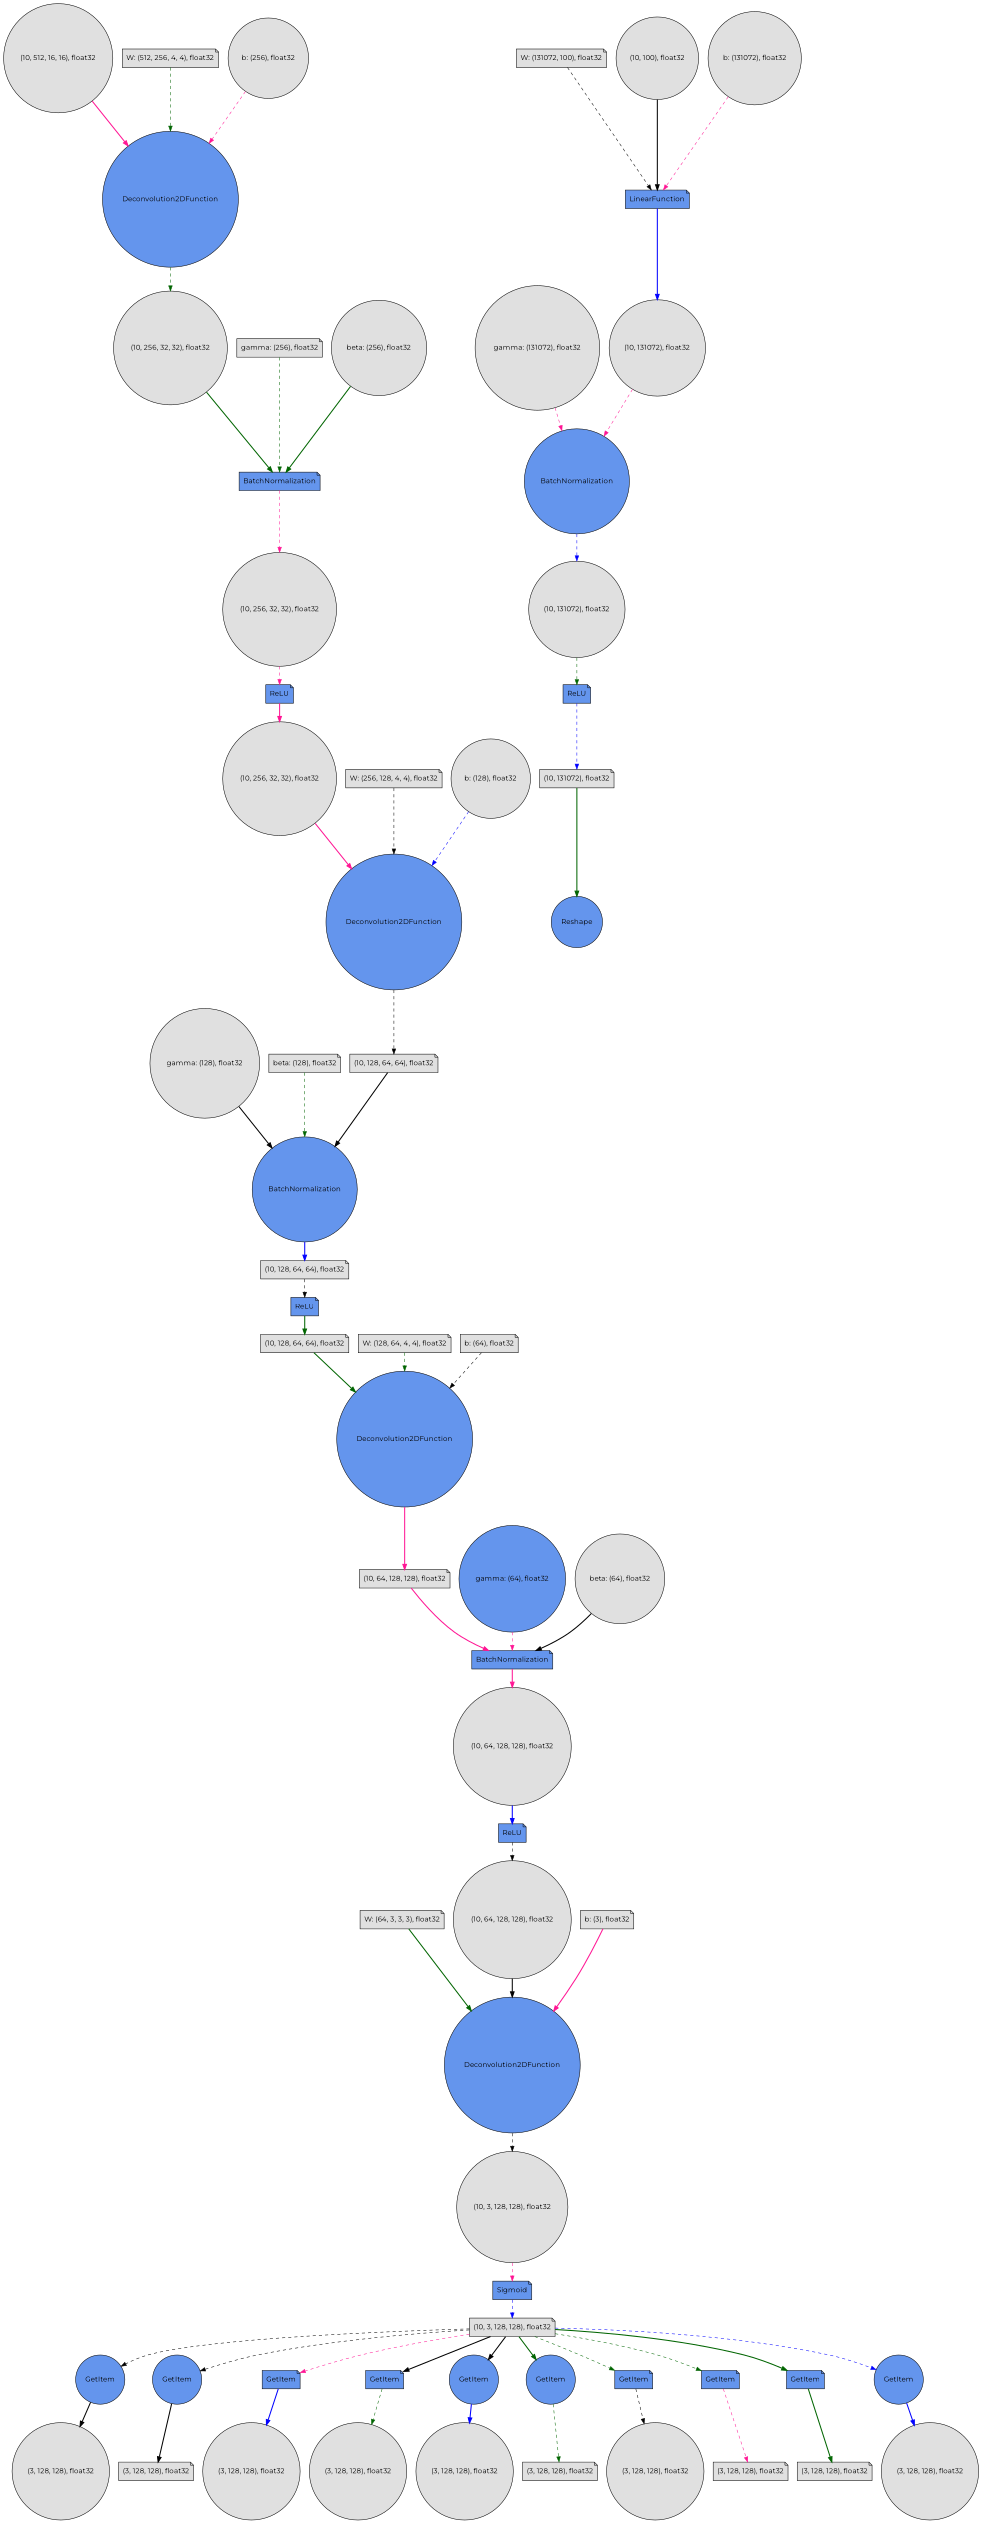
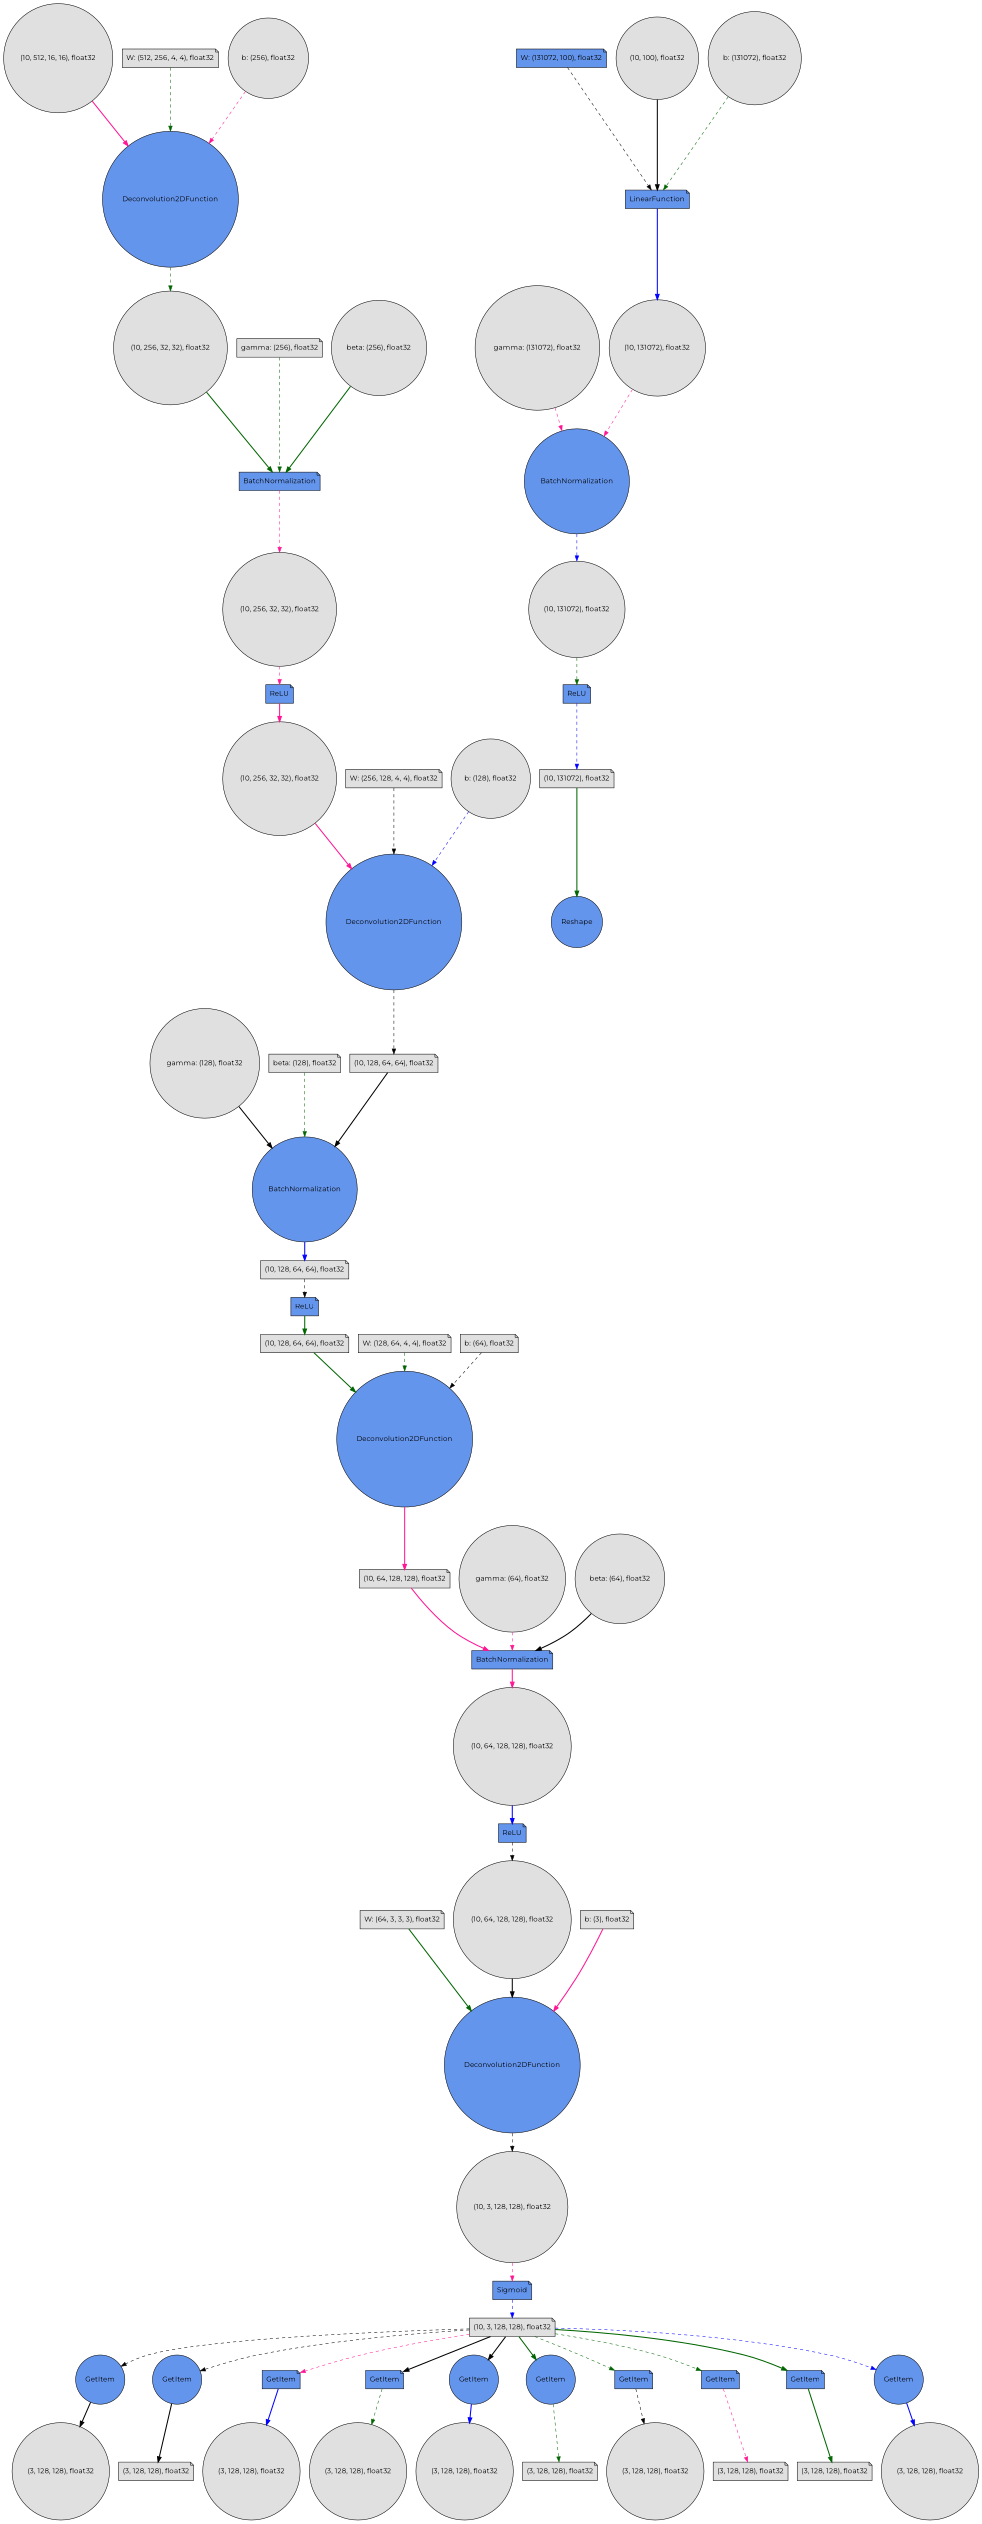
node "W: (131072, 100), float32": fillcolor #e0e0e0 -> #6495ed
edge "b: (131072), float32" -> "LinearFunction": color deeppink -> darkgreen
node "gamma: (64), float32": fillcolor #6495ed -> #e0e0e0
